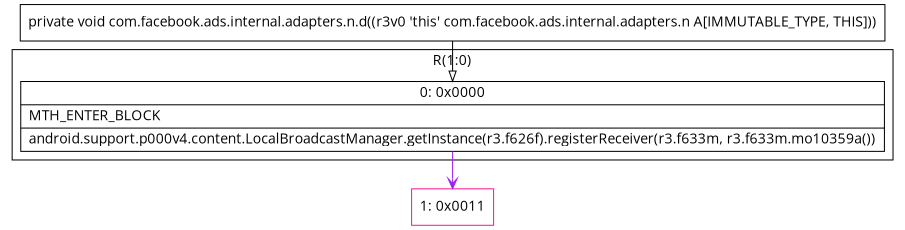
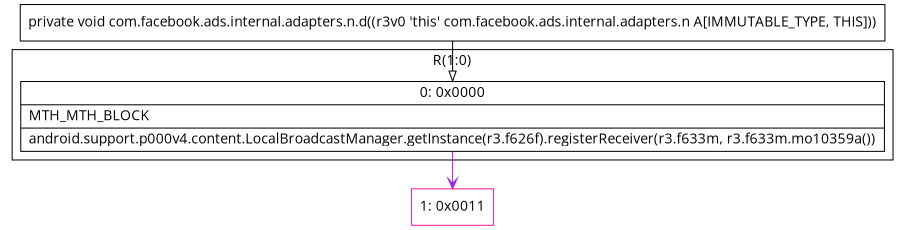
node "0: 0x0000": text "MTH_ENTER_BLOCK" -> "MTH_MTH_BLOCK"
